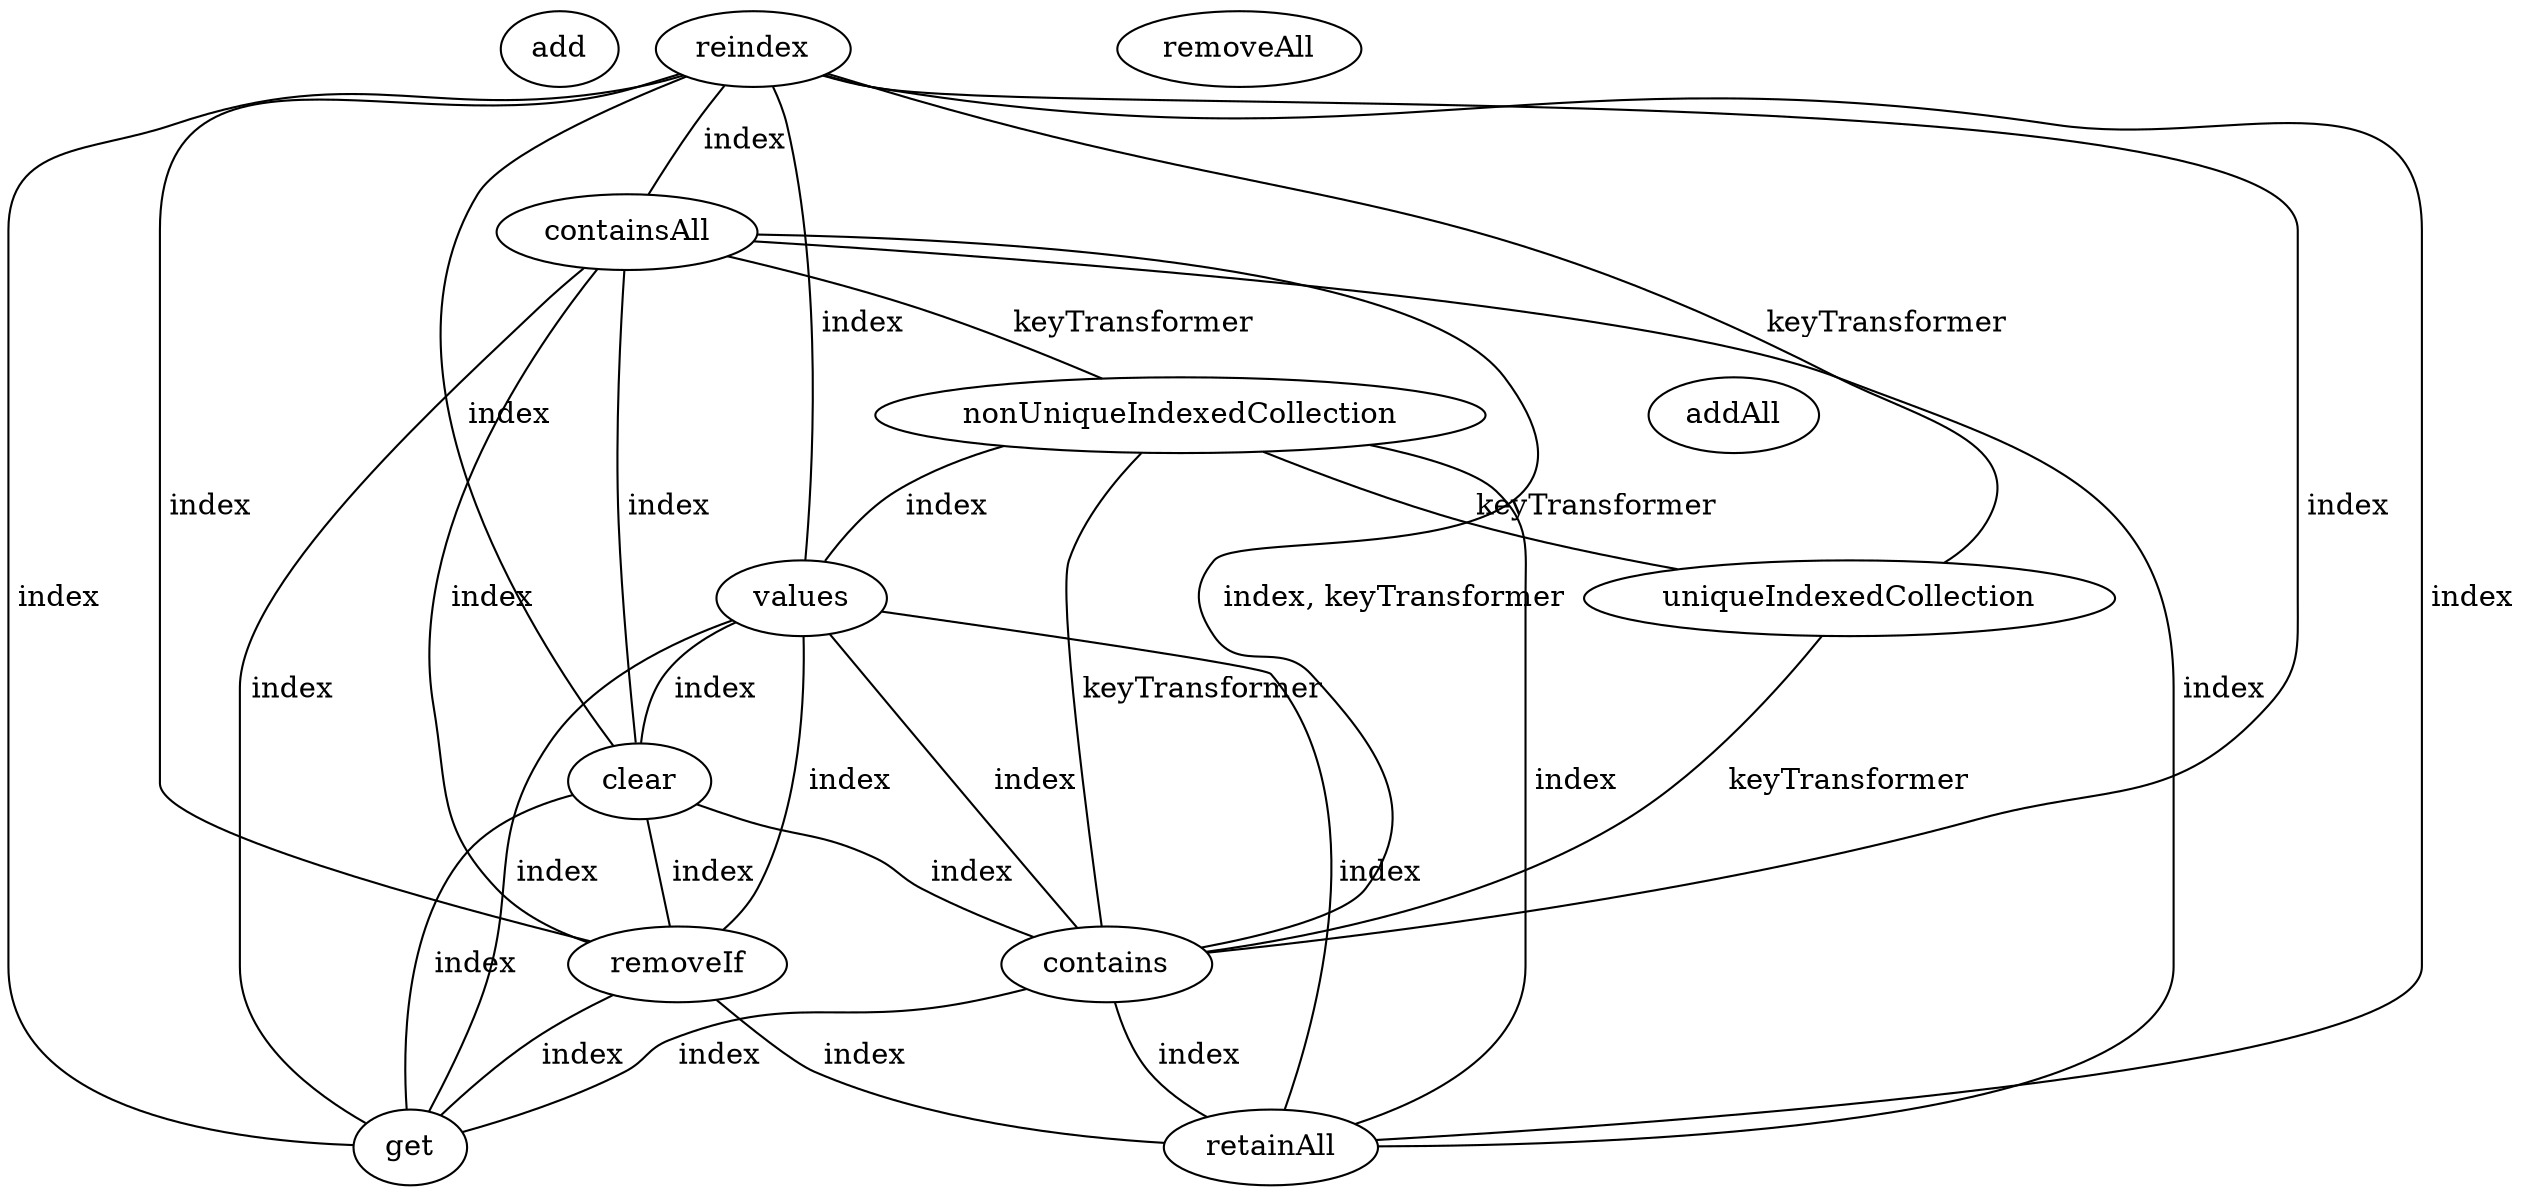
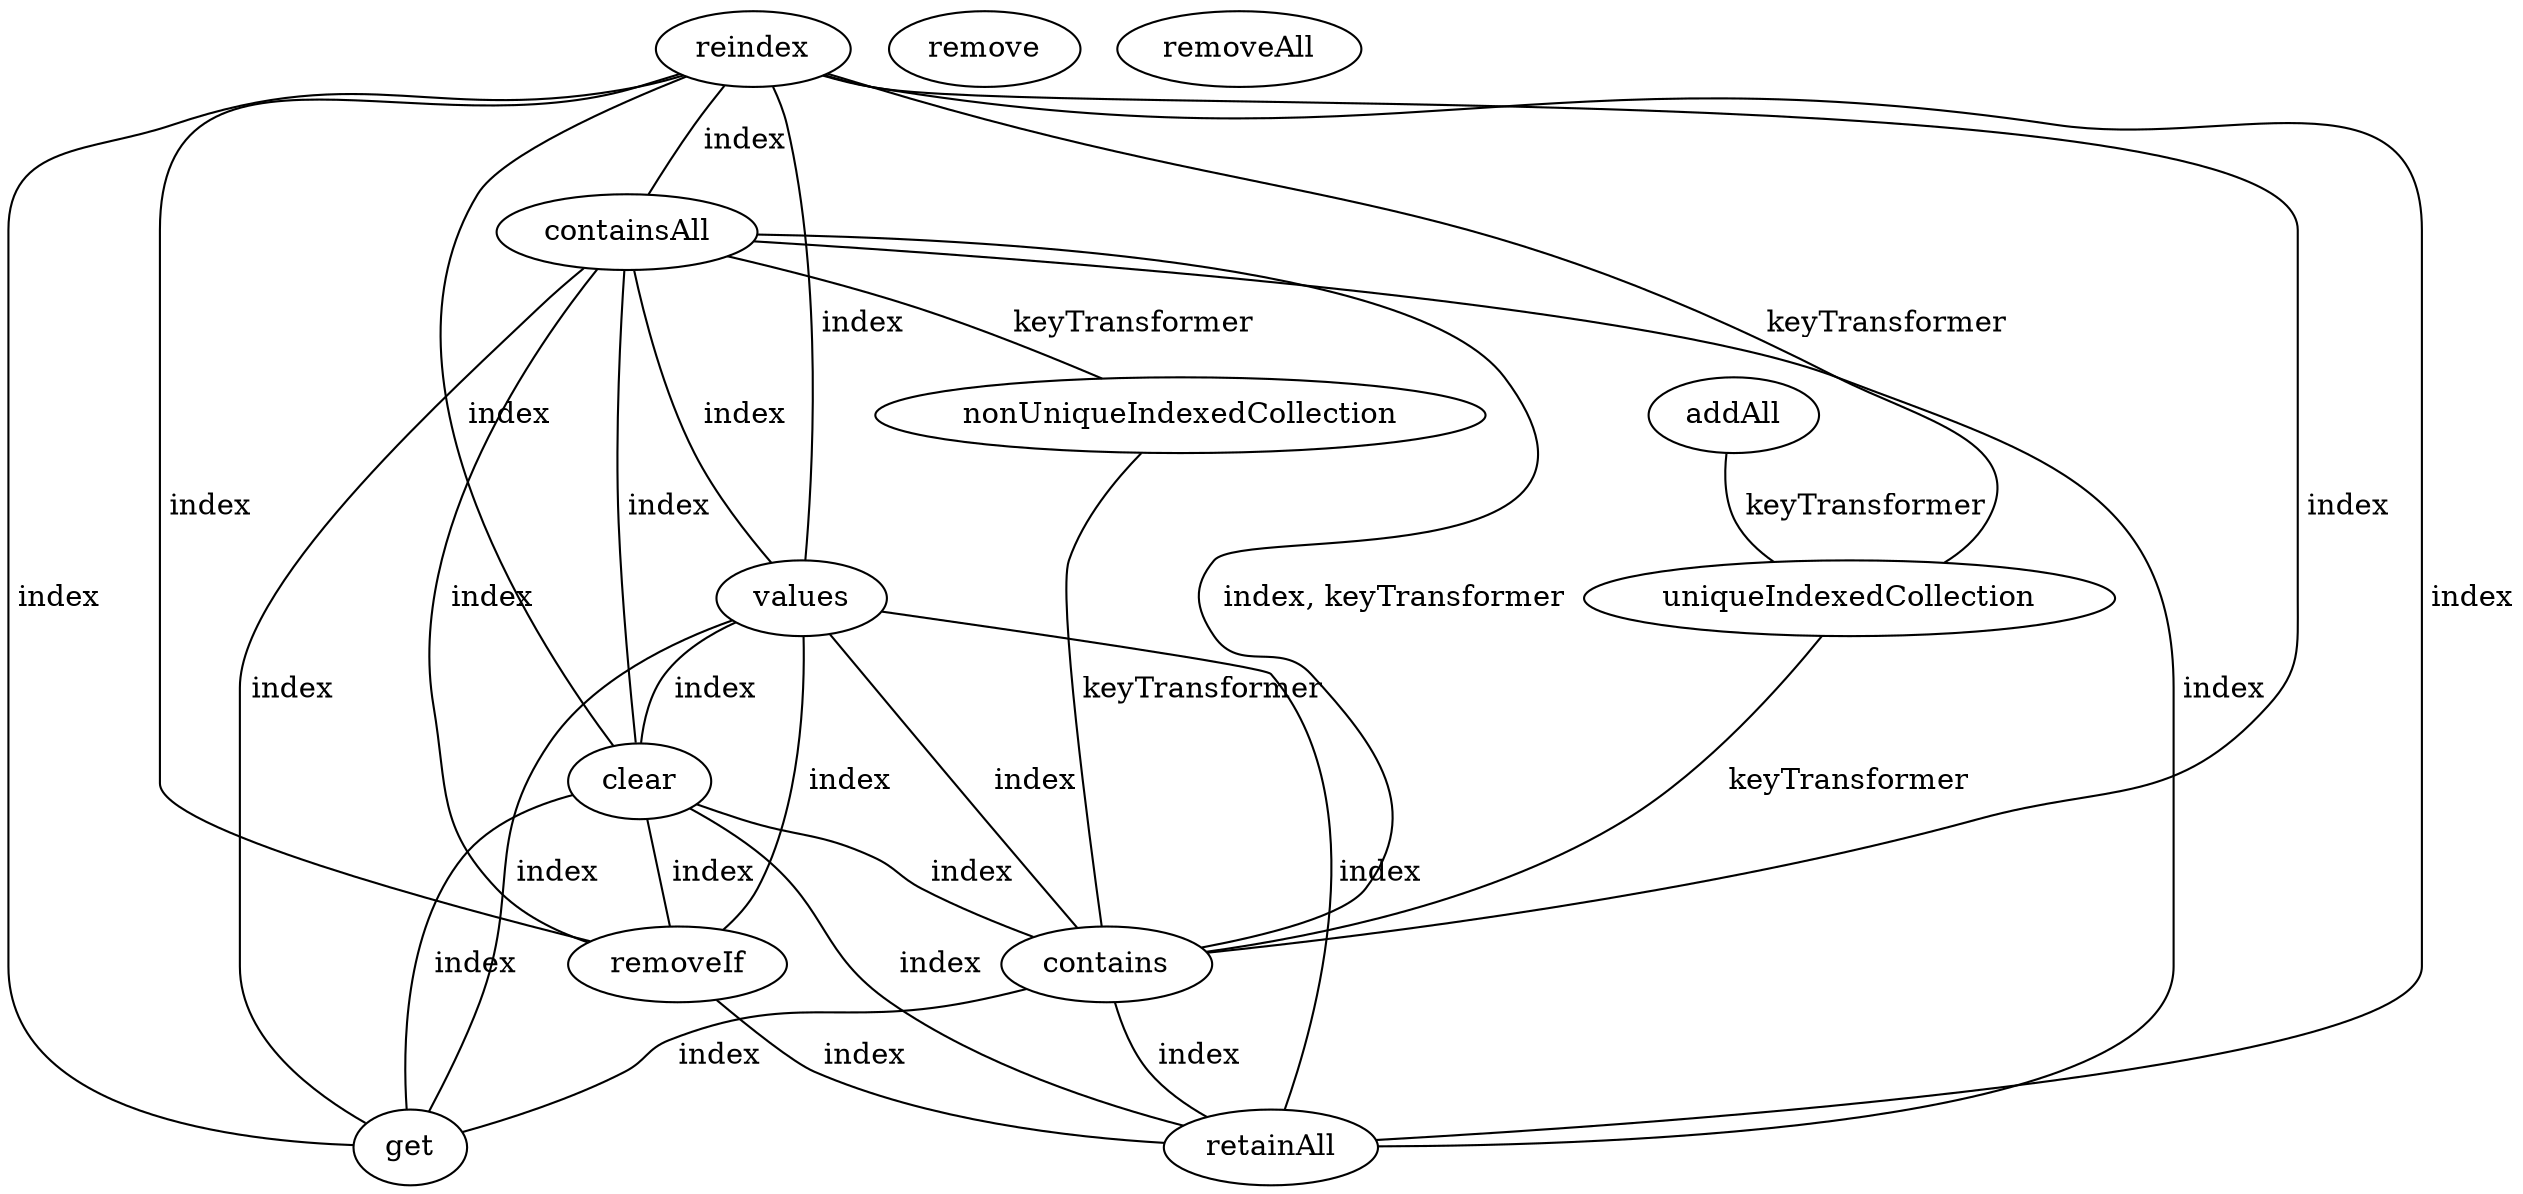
node "add": removed
node "remove": added
edge "nonUniqueIndexedCollection" -- "values": now "containsAll" -- "values"
edge "nonUniqueIndexedCollection" -- "uniqueIndexedCollection": now "addAll" -- "uniqueIndexedCollection"
edge "nonUniqueIndexedCollection" -- "retainAll": now "clear" -- "retainAll"
edge "removeIf" -- "get": removed, label "index"
